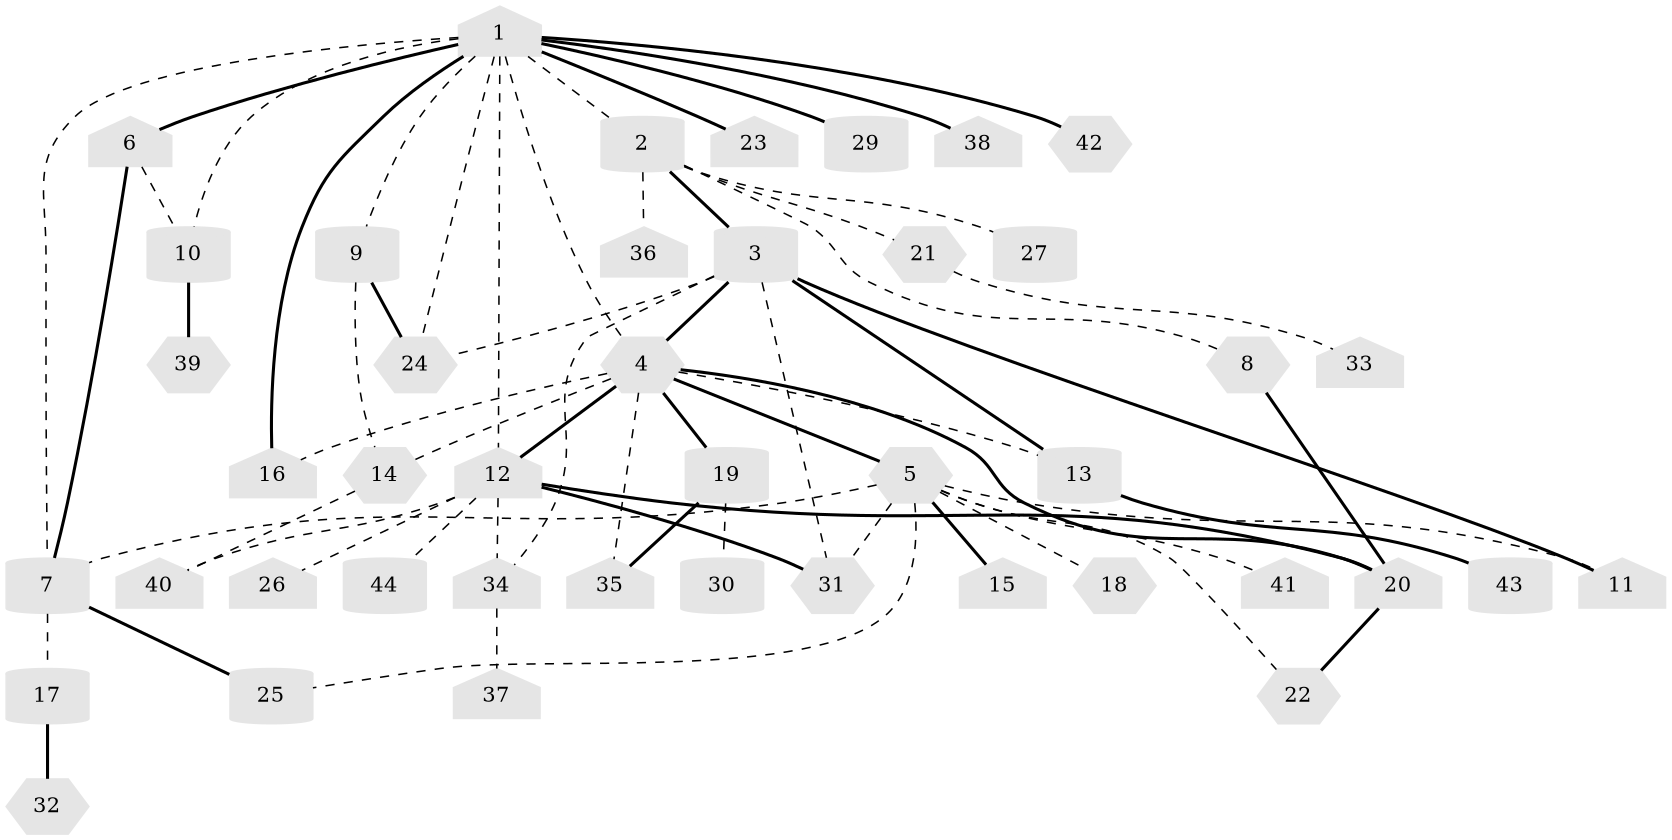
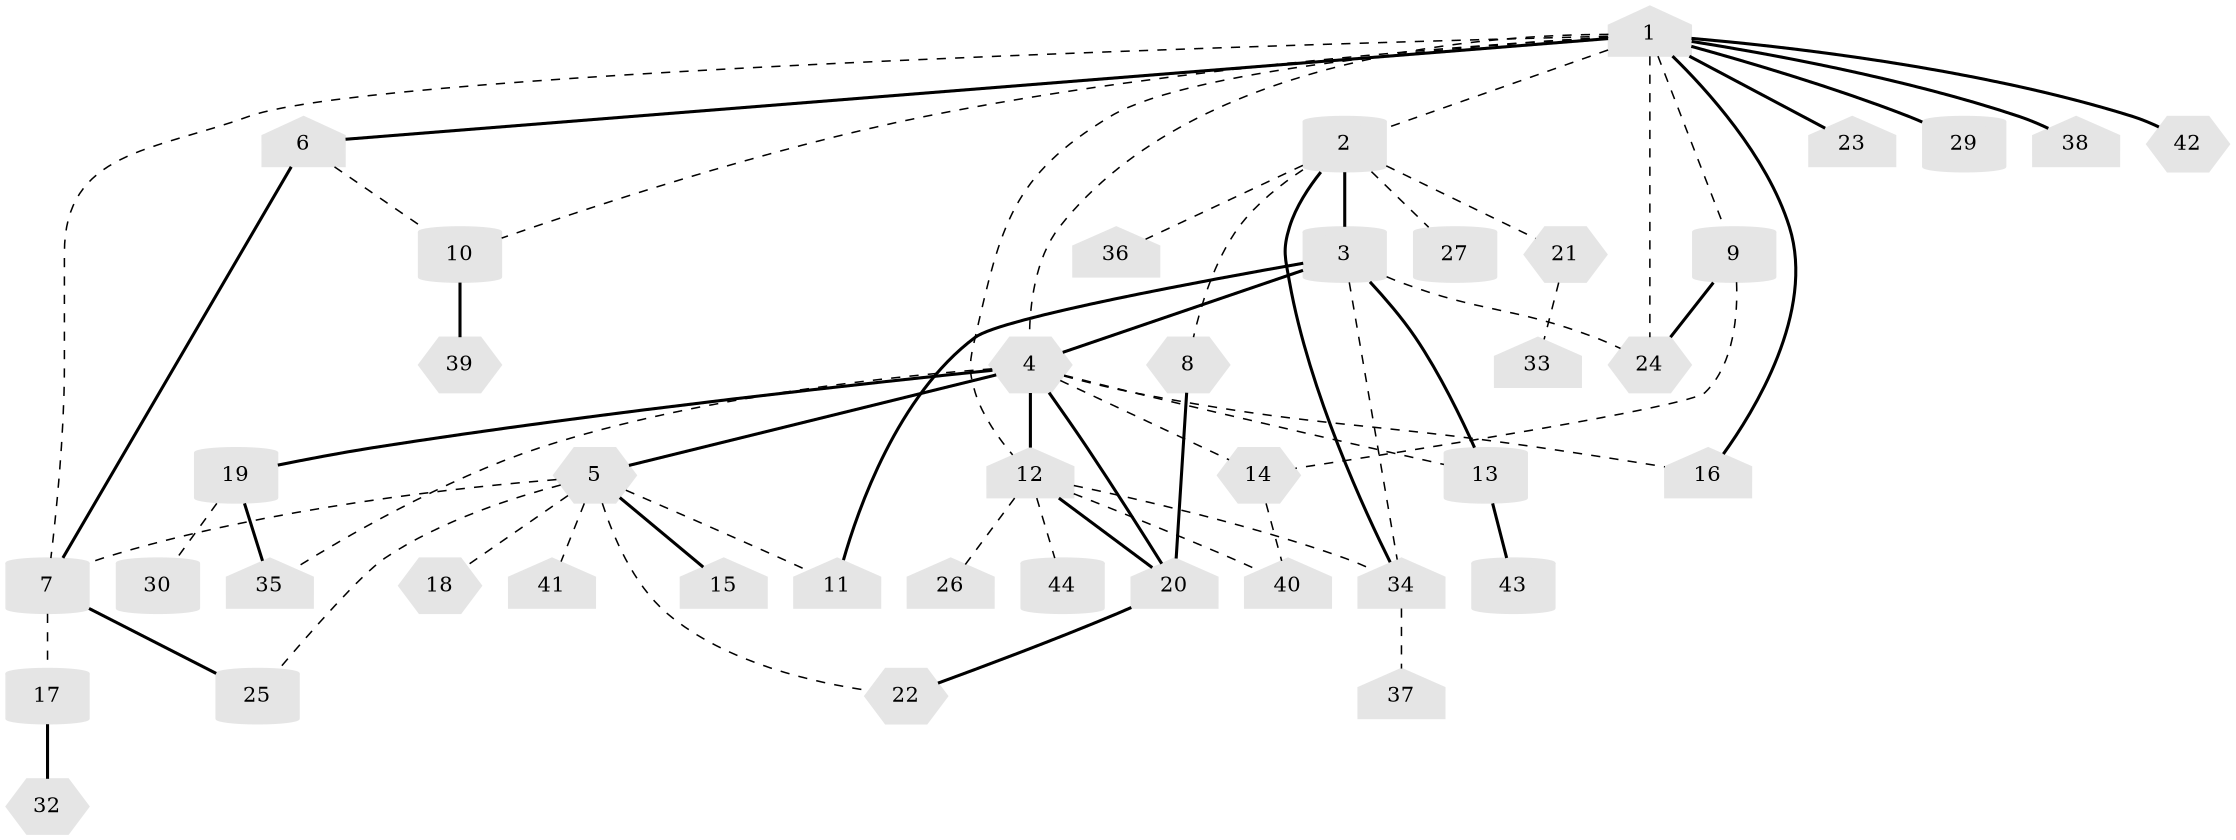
edge "2" -- "34": added
node "31": removed
